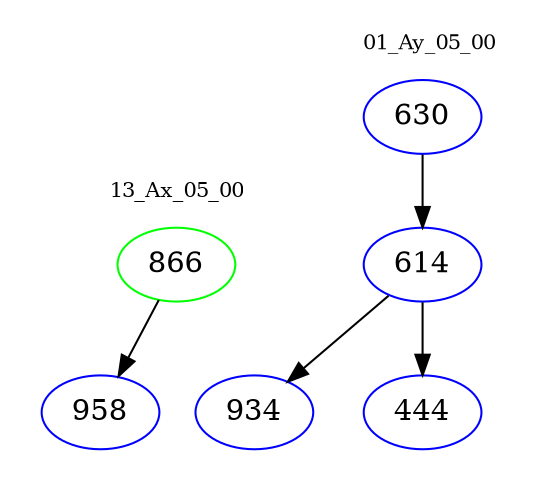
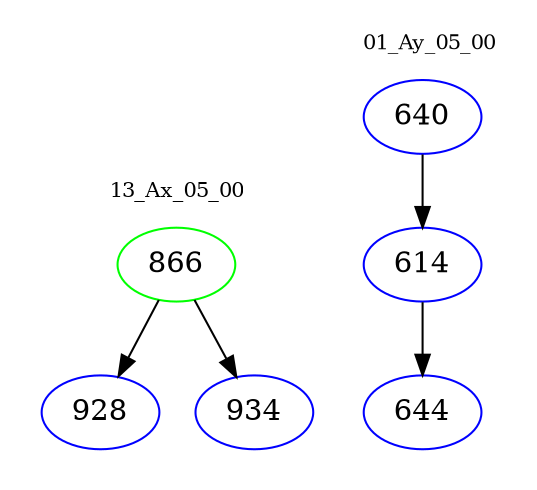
node "630": label "630" -> "640"
edge "614" -> "934": now "866" -> "934"
node "958": label "958" -> "928"
node "444": label "444" -> "644"
